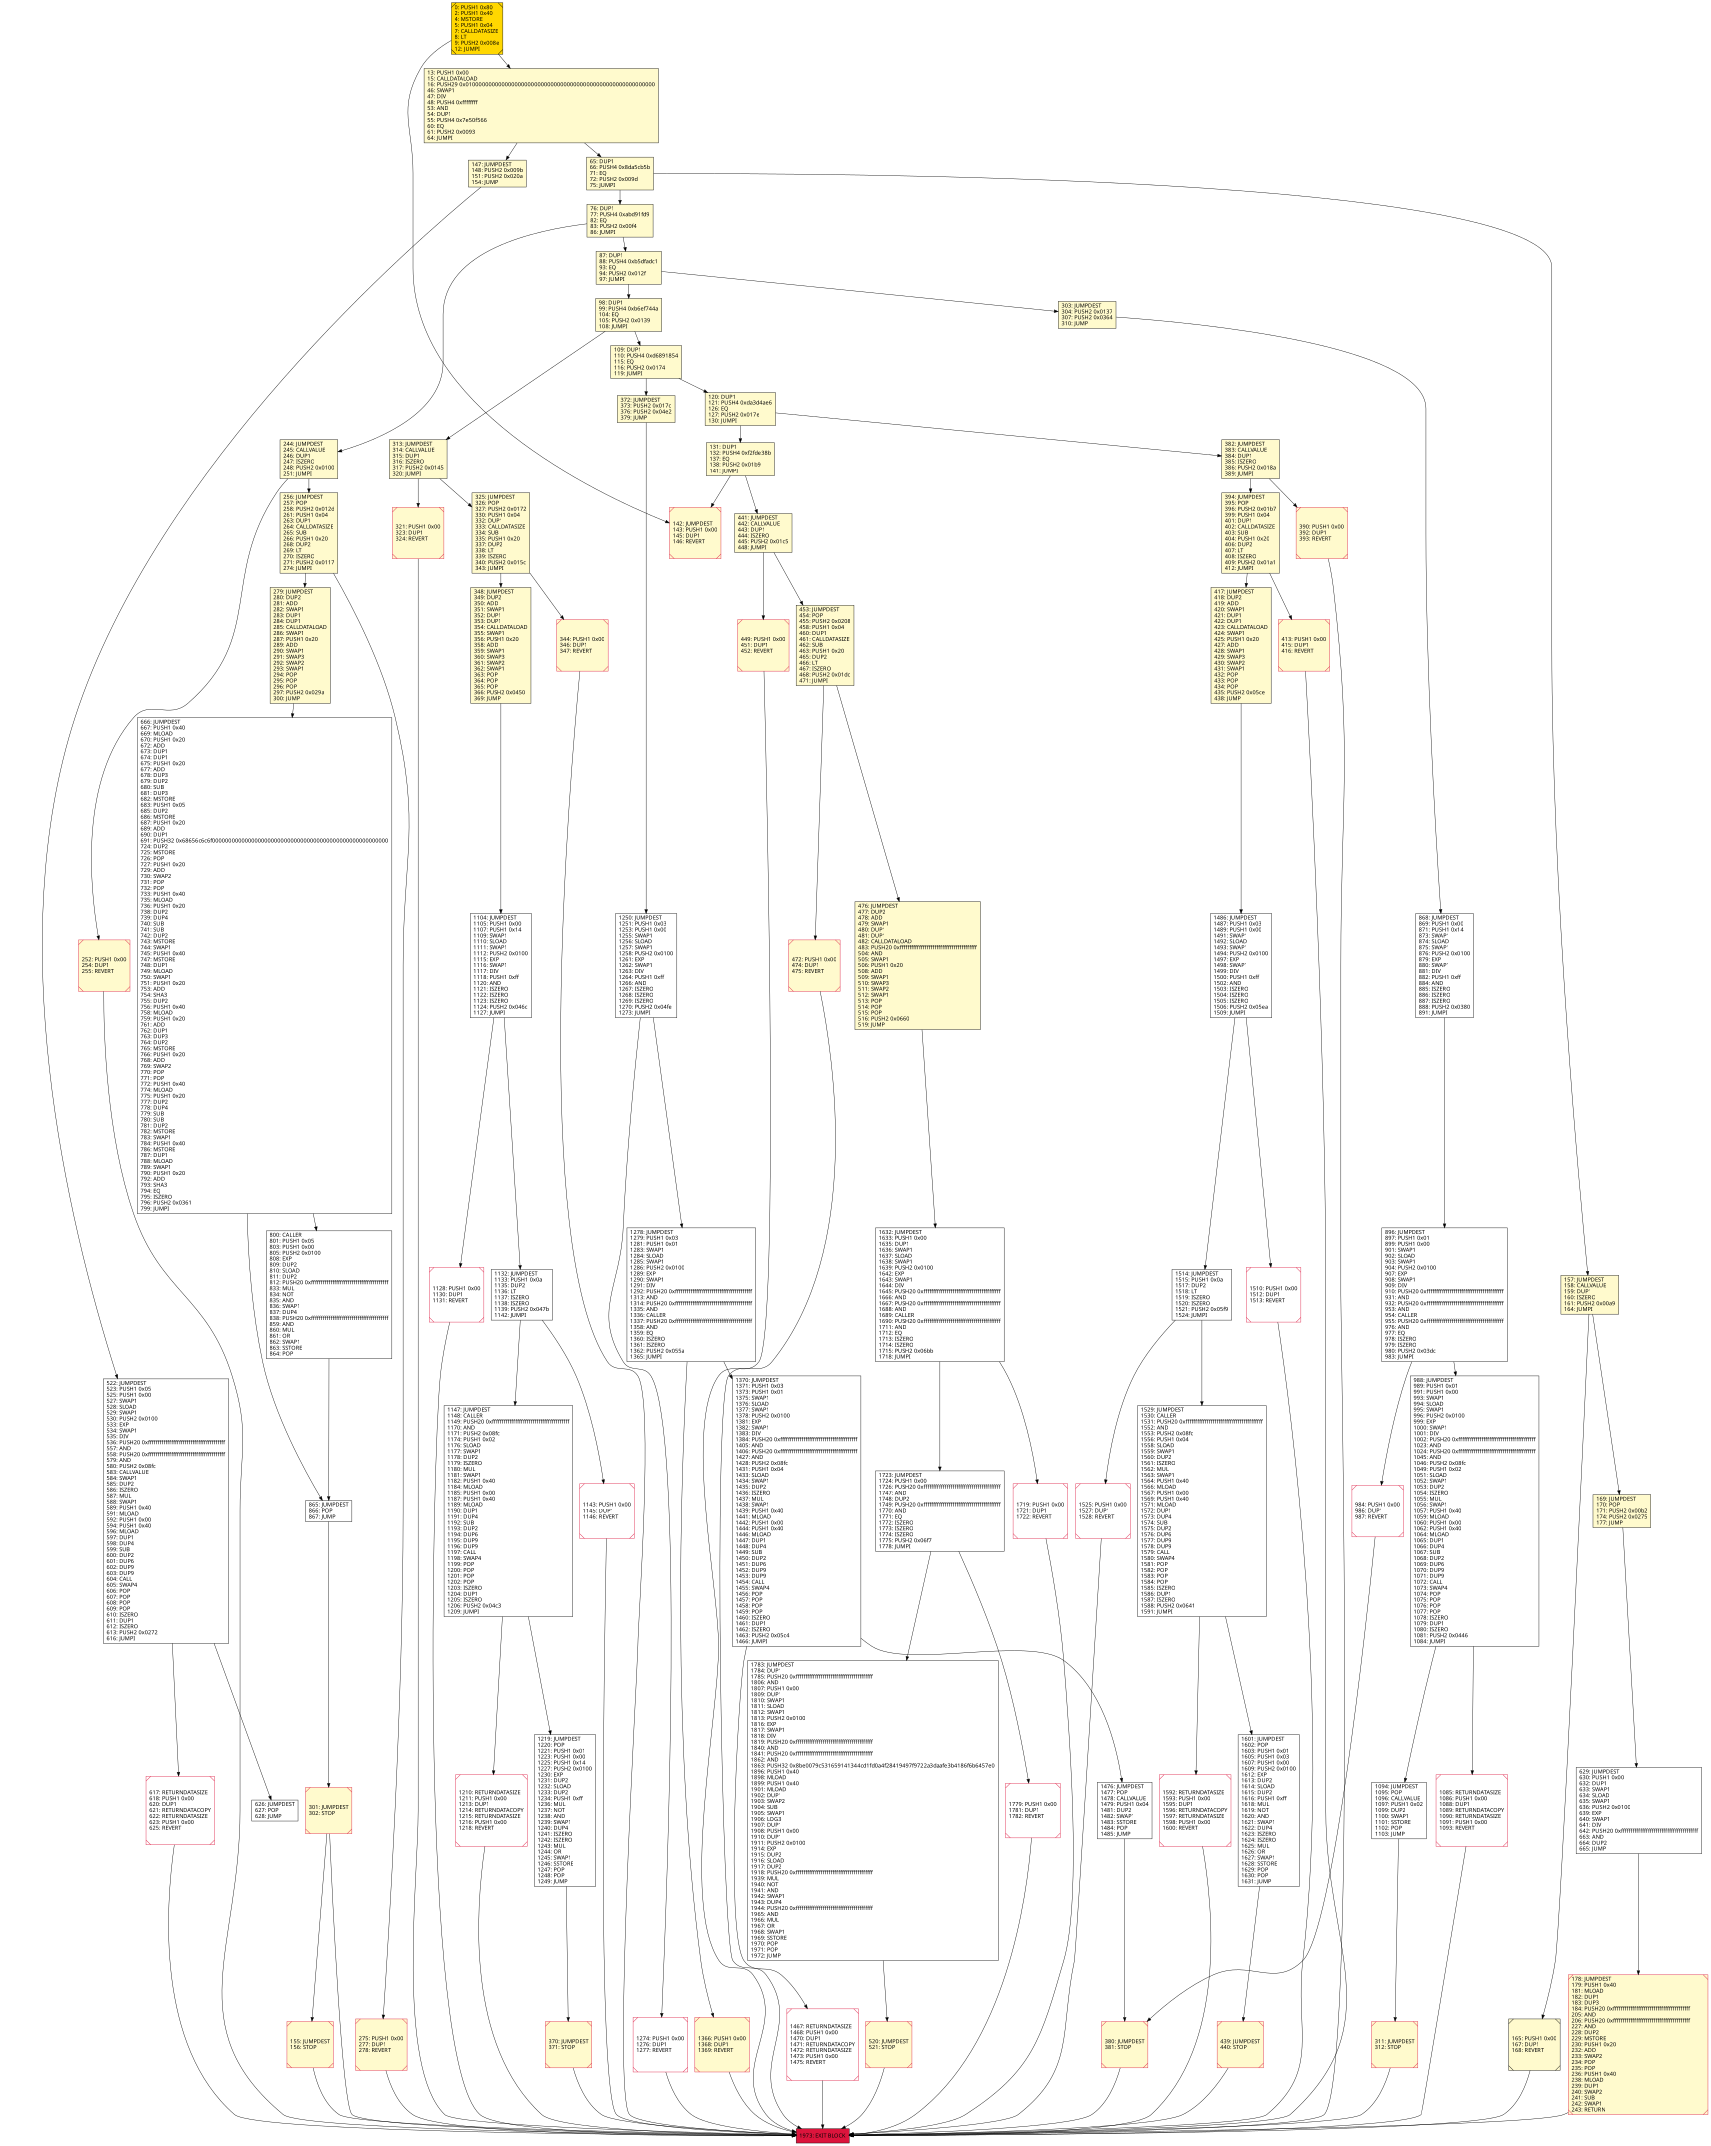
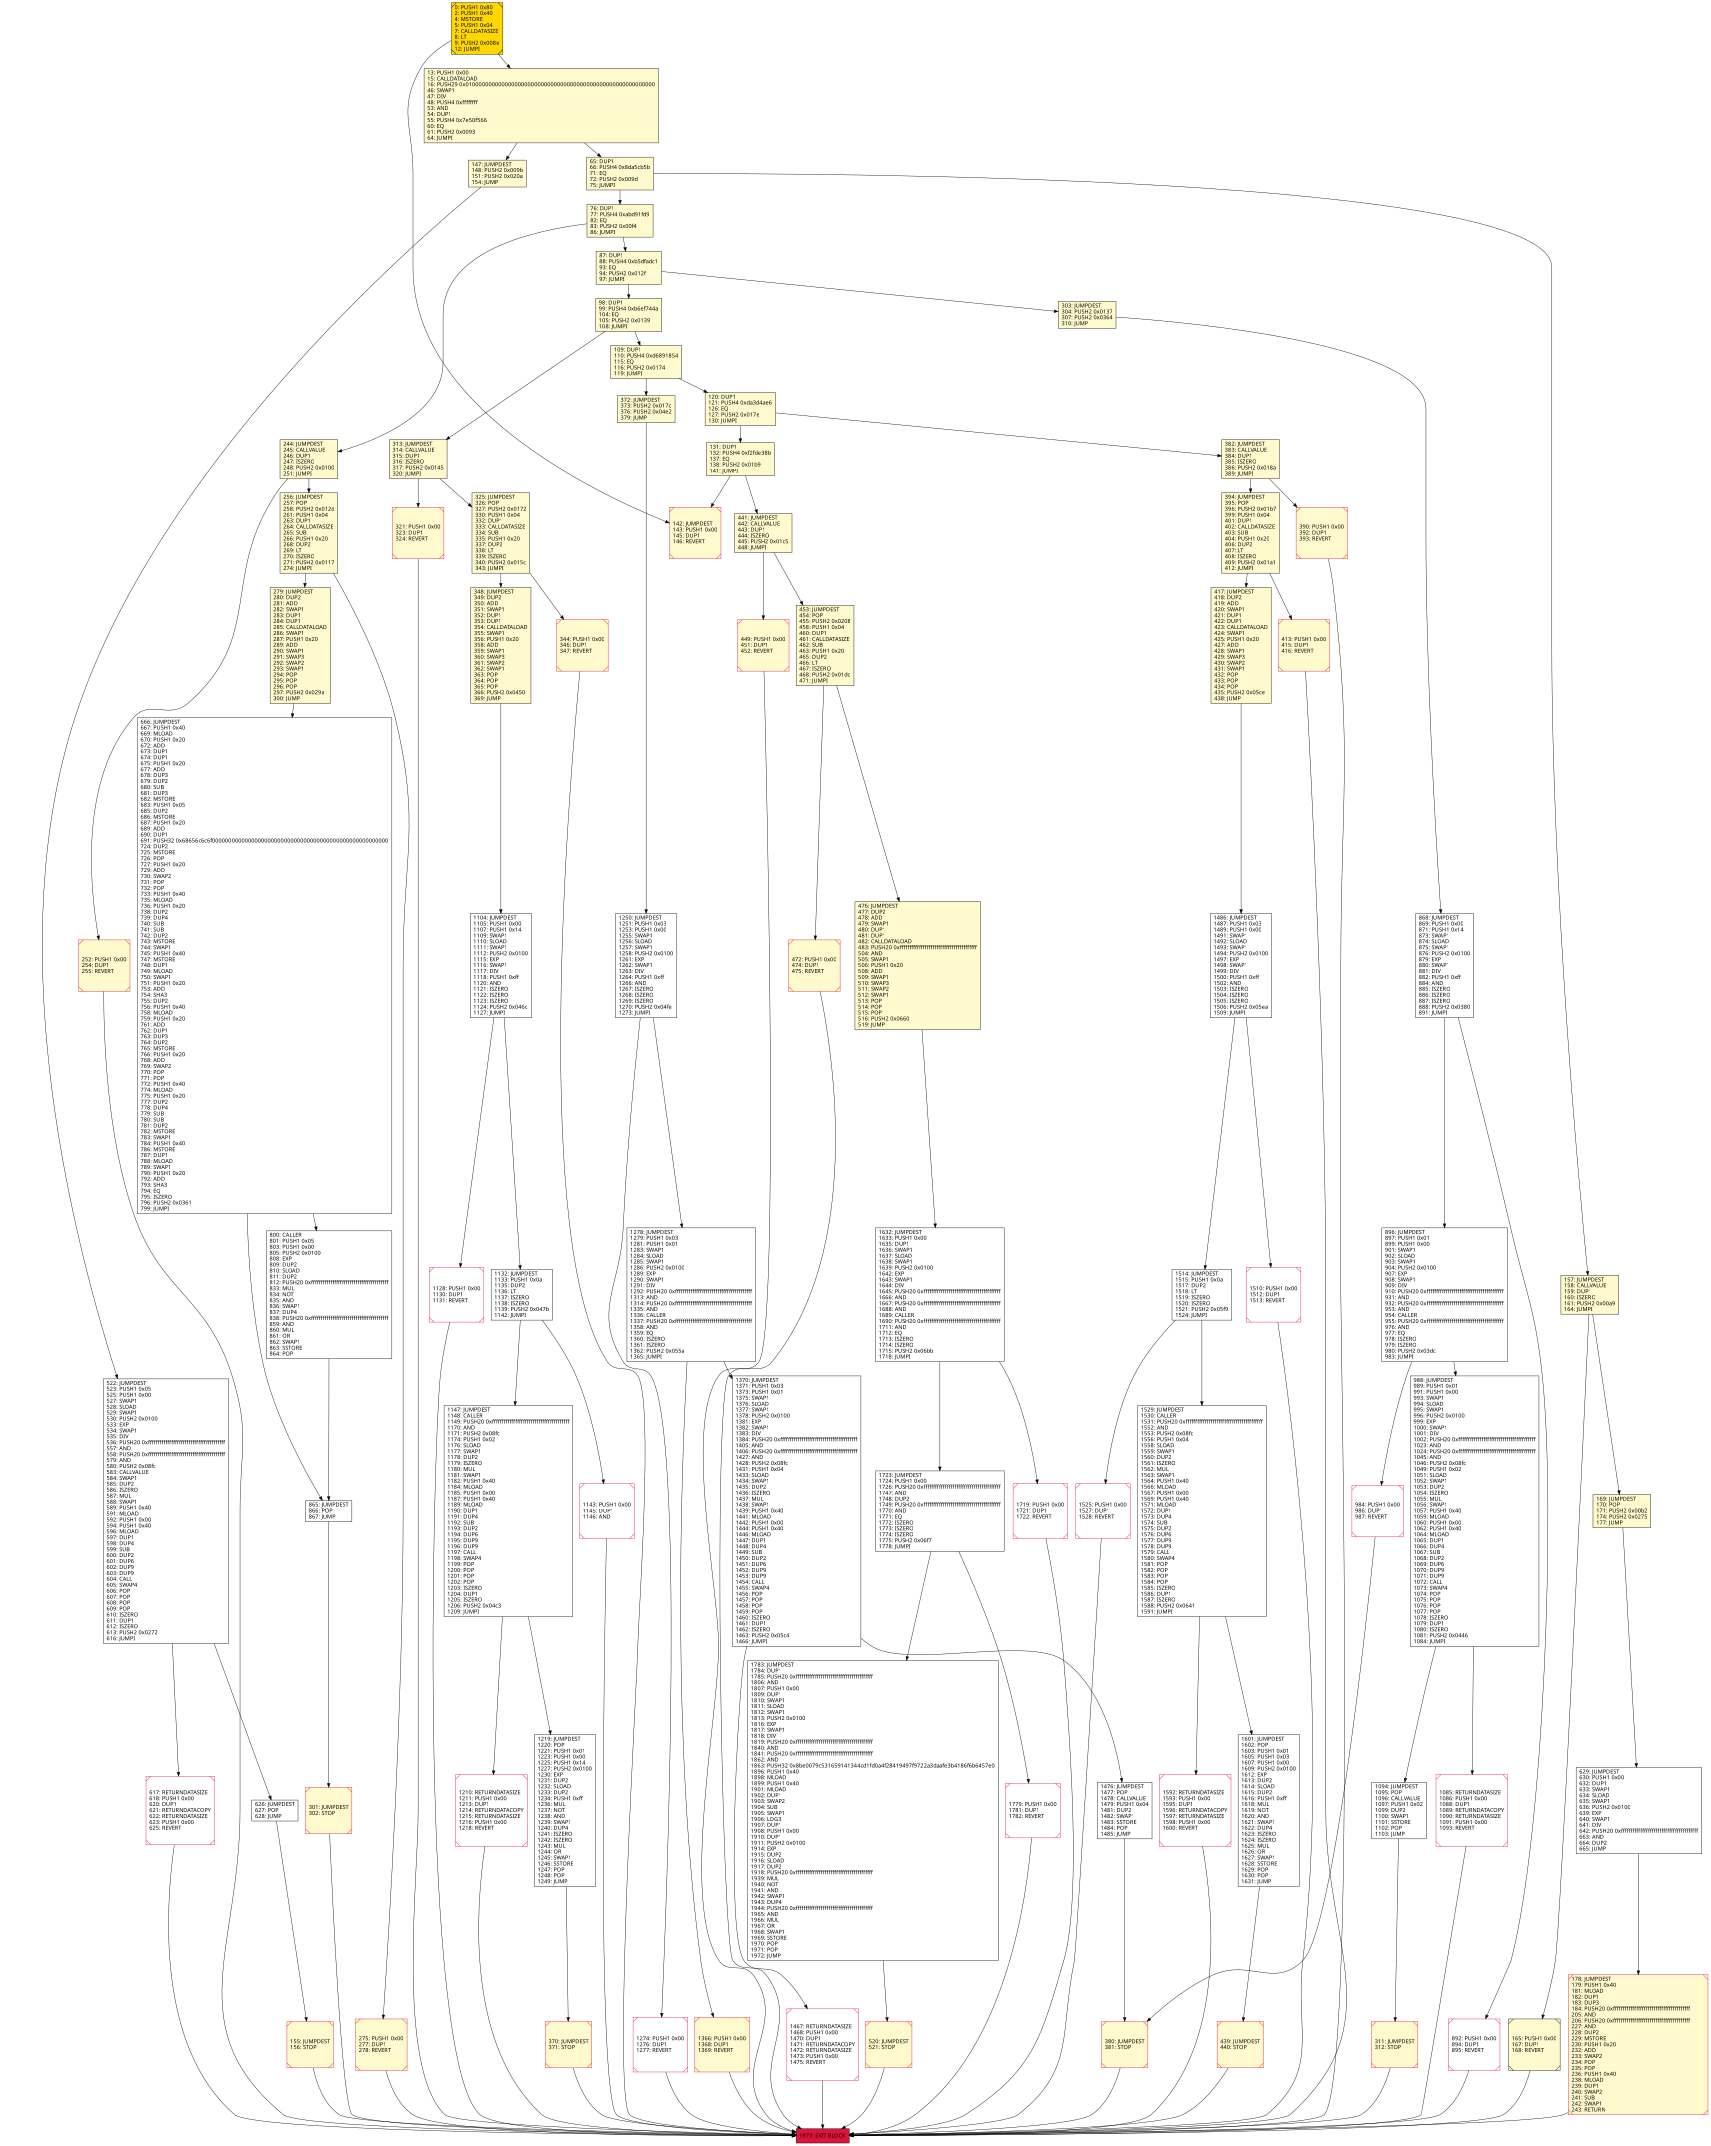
node "1143: PUSH1 0x00 1145: DUP1 1146: REVERT": label "1143: PUSH1 0x00 1145: DUP1 1146: REVERT" -> "1143: PUSH1 0x00 1145: DUP1 1146: AND"
edge "301: JUMPDEST 302: STOP" -> "155: JUMPDEST 156: STOP": now "626: JUMPDEST 627: POP 628: JUMP" -> "155: JUMPDEST 156: STOP"
node "892: PUSH1 0x00 894: DUP1 895: REVERT": added
